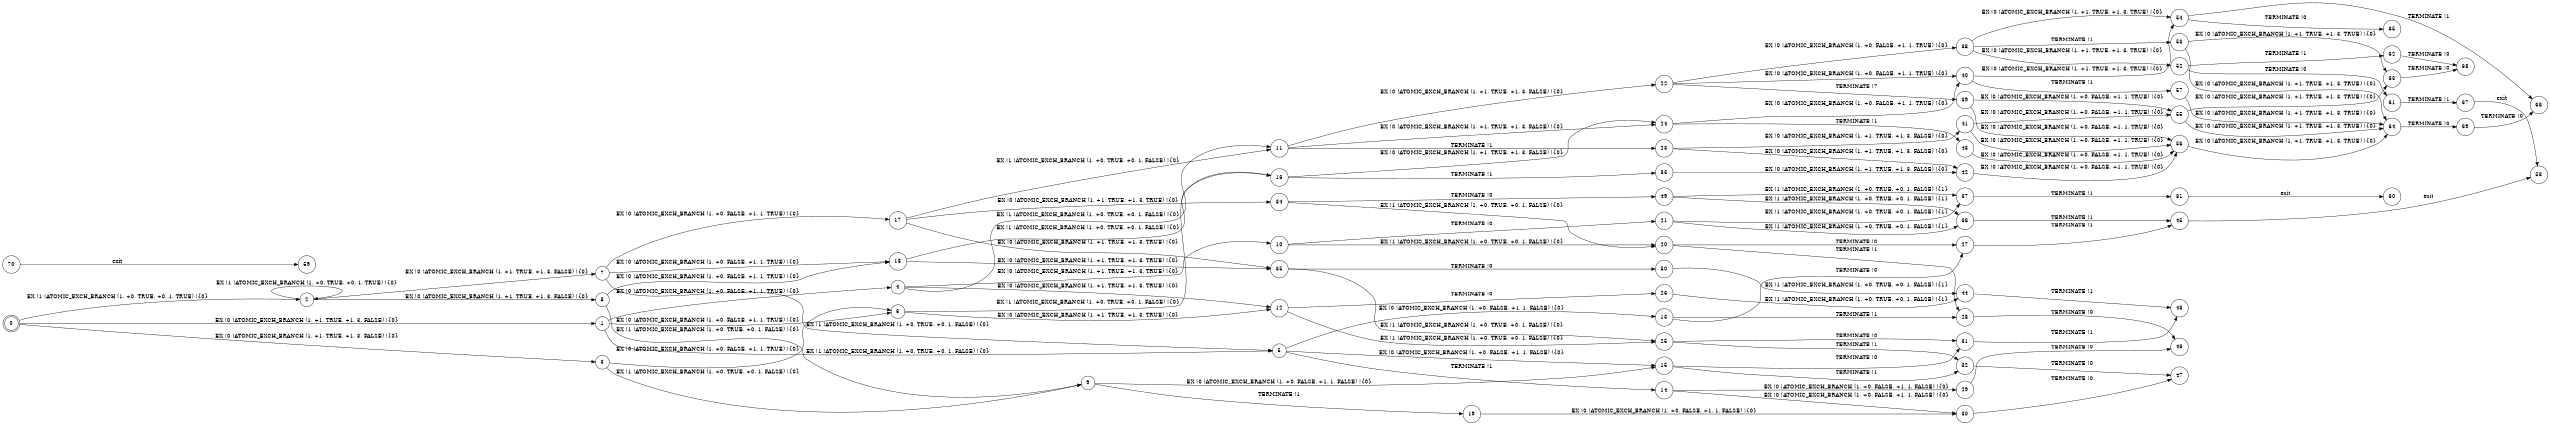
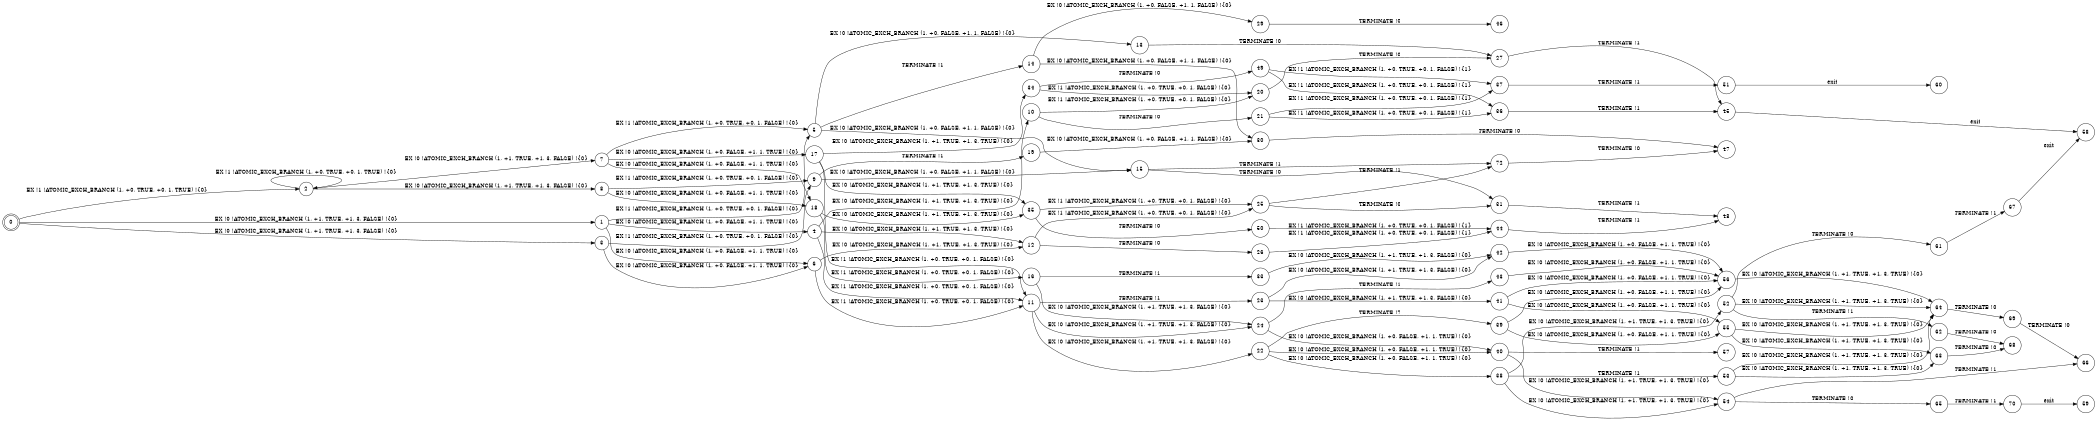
edge "57" -> "64": now "52" -> "64"
node "81": label "81" -> "51"
edge "6" -> "16": now "6" -> "11"
node "28": removed
node "32": label "32" -> "72"
edge "65" -> "70": added, label "TERMINATE !1"
